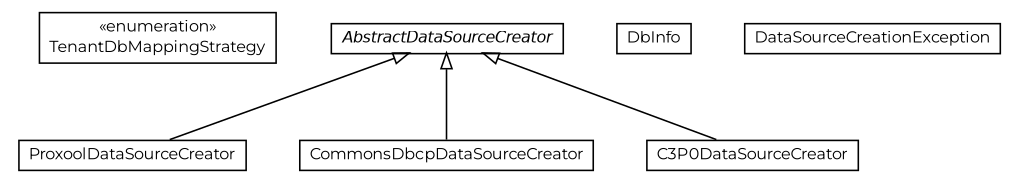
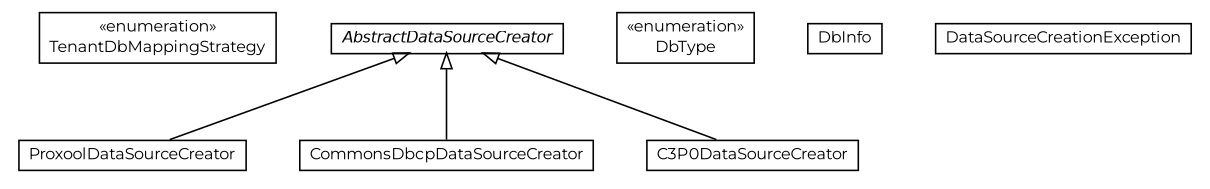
node "DbType": added
